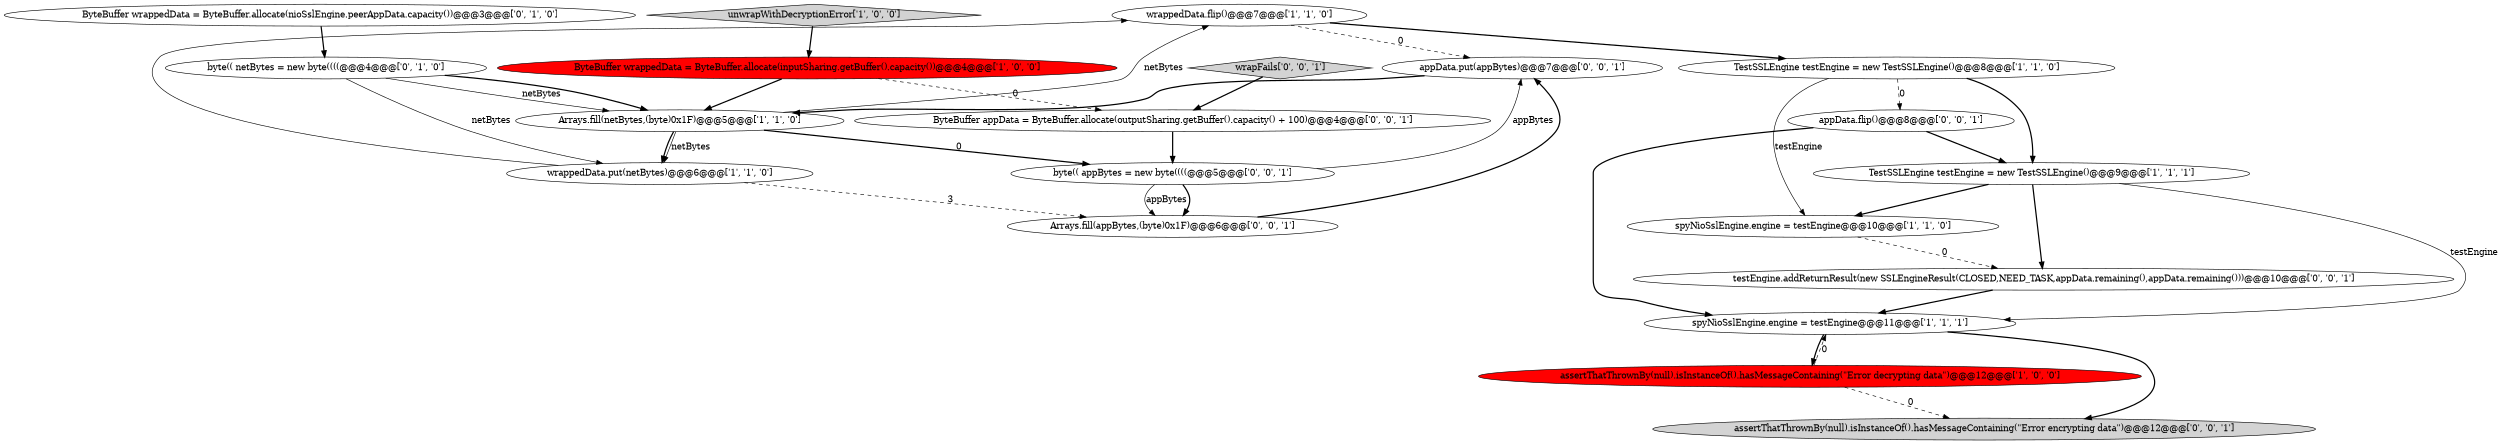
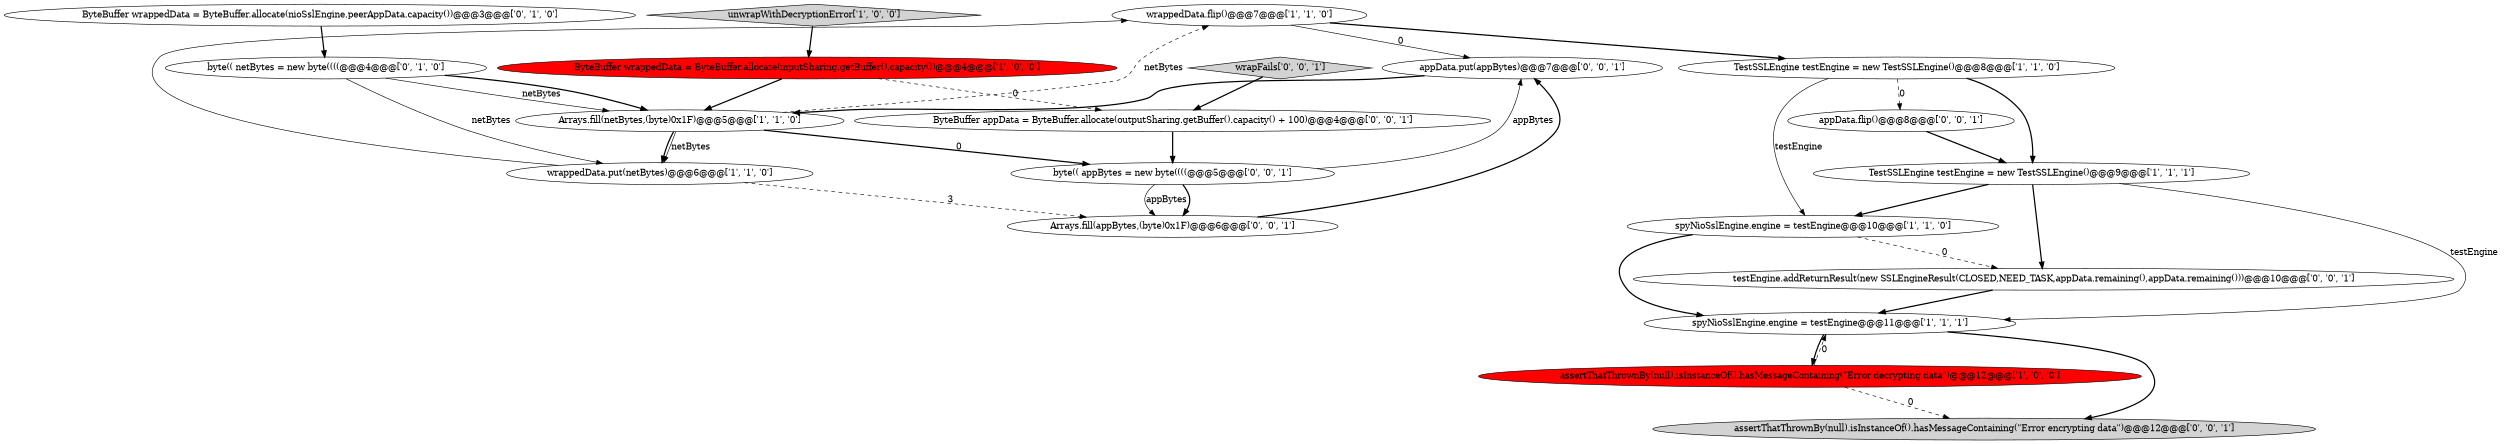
edge "wrappedData.flip()@@@7@@@['1', '1', '0']" -> "appData.put(appBytes)@@@7@@@['0', '0', '1']": style dashed -> solid
edge "Arrays.fill(netBytes,(byte)0x1F)@@@5@@@['1', '1', '0']" -> "wrappedData.flip()@@@7@@@['1', '1', '0']": style solid -> dashed
edge "appData.flip()@@@8@@@['0', '0', '1']" -> "spyNioSslEngine.engine = testEngine@@@11@@@['1', '1', '1']": now "spyNioSslEngine.engine = testEngine@@@10@@@['1', '1', '0']" -> "spyNioSslEngine.engine = testEngine@@@11@@@['1', '1', '1']"
